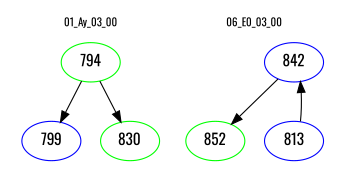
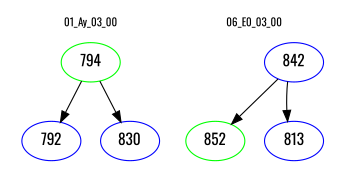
edge "813" -> "842": reversed
node "799": label "799" -> "792"
node "830": color green -> blue
